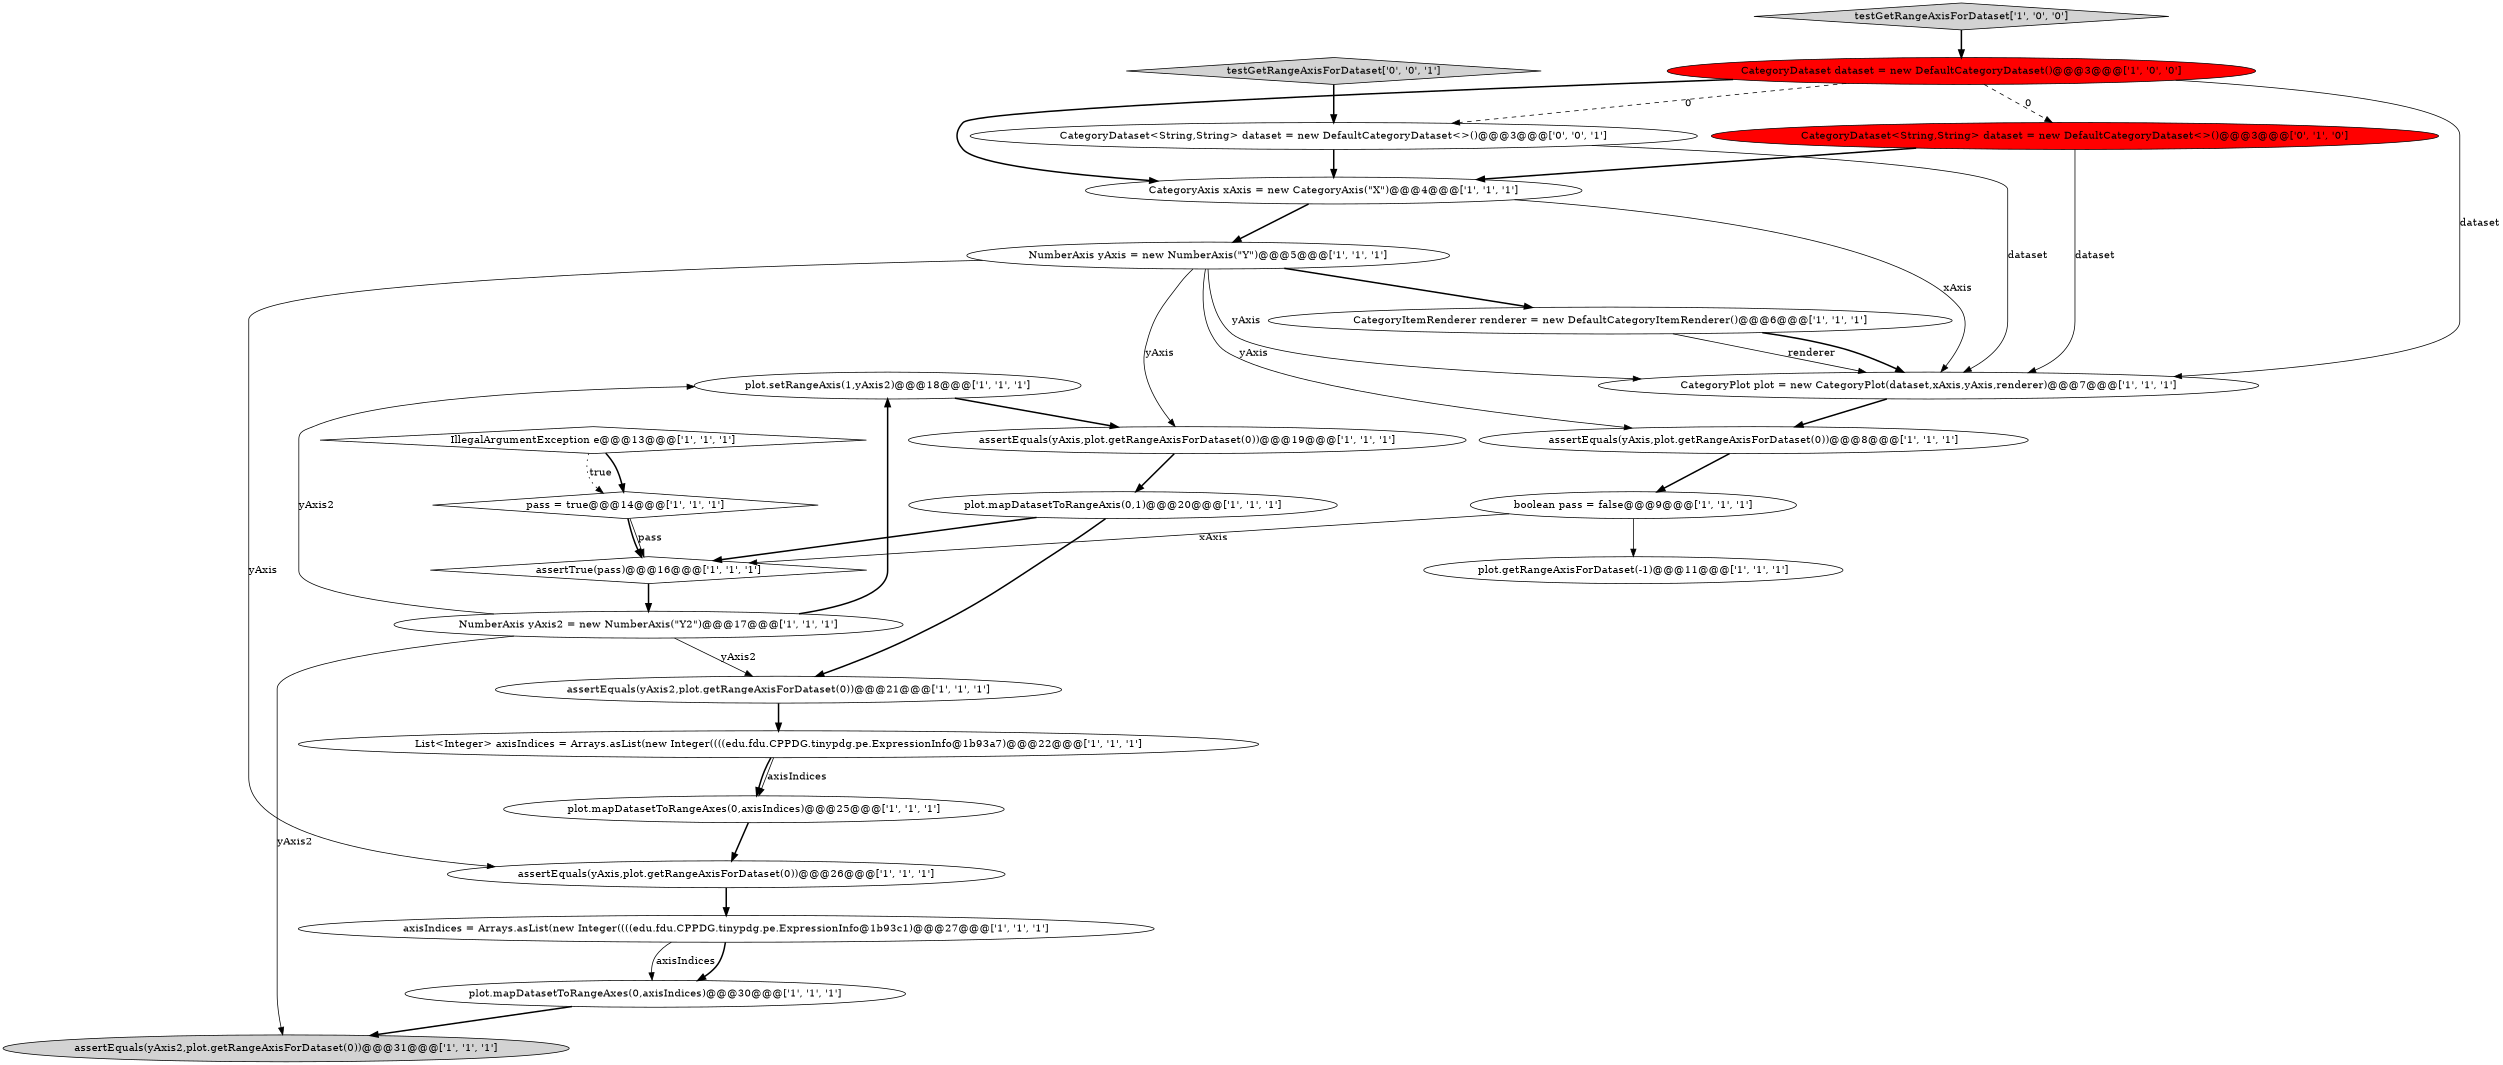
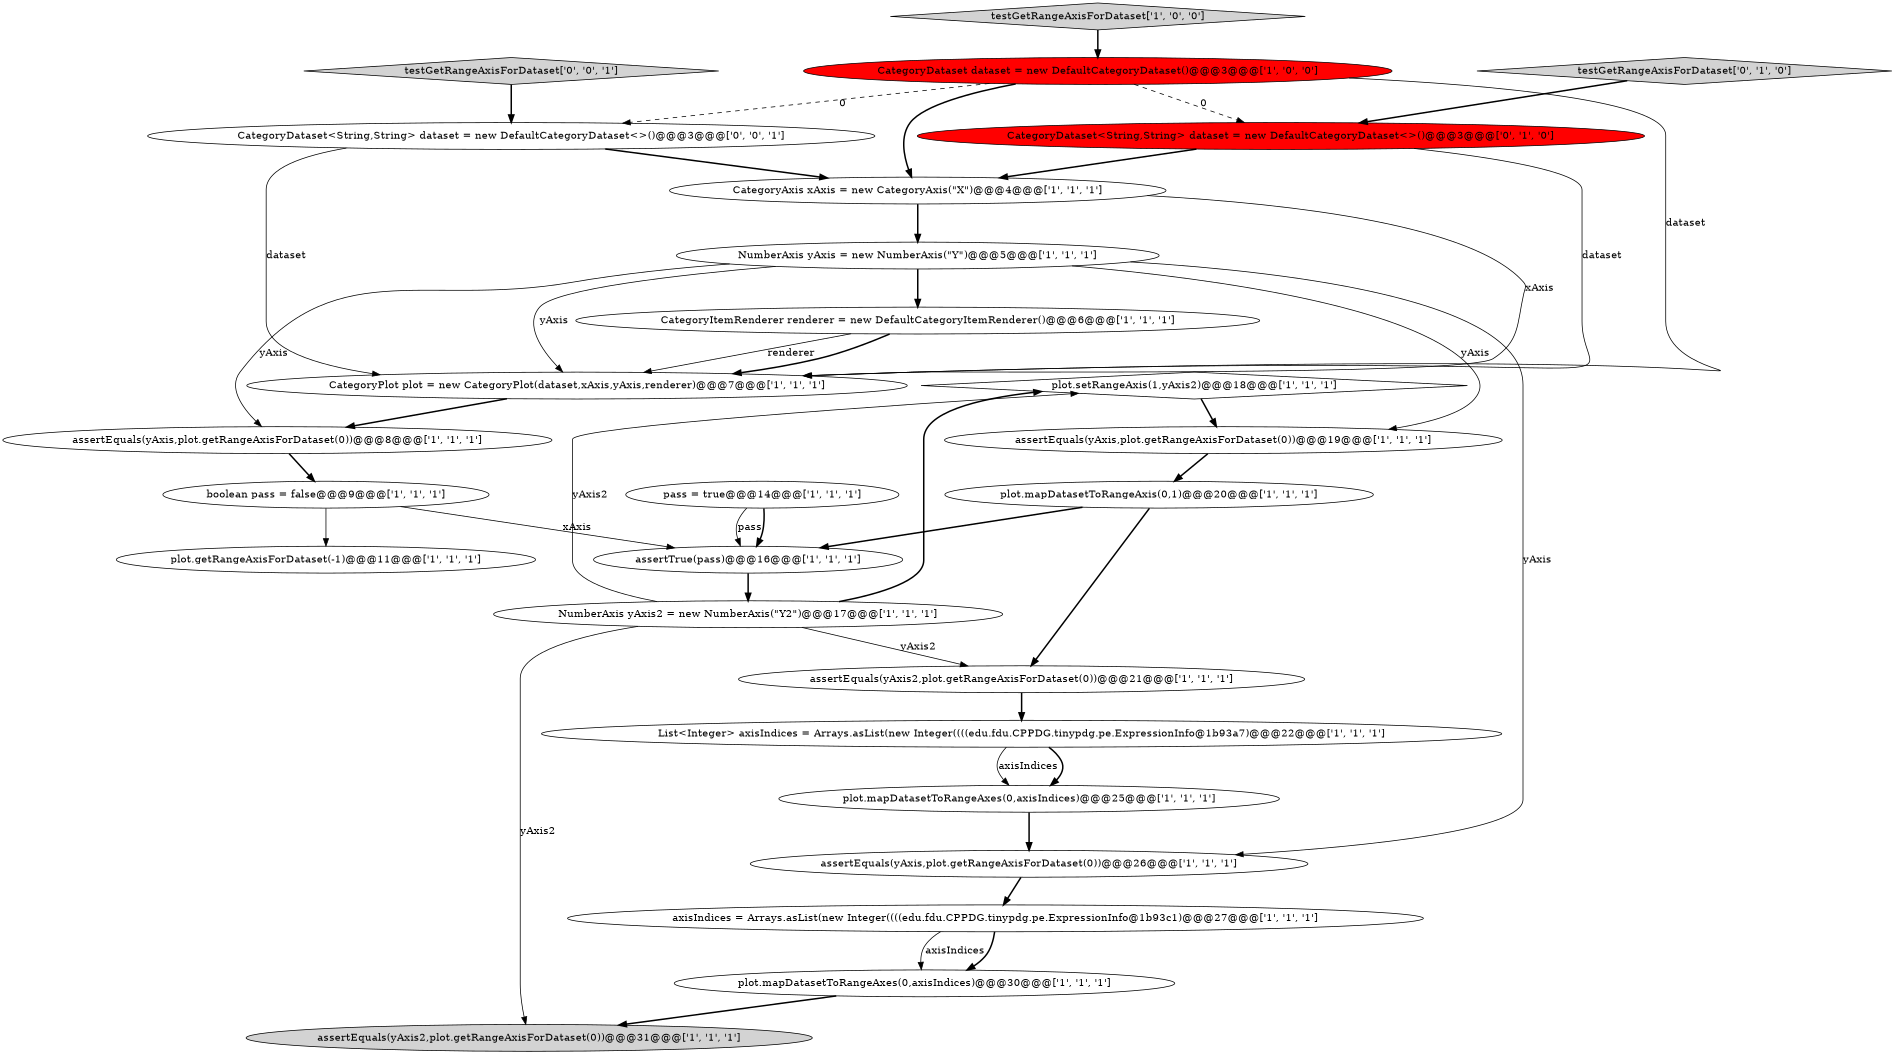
node "testGetRangeAxisForDataset['0', '1', '0']": added
node "plot.setRangeAxis(1,yAxis2)@@@18@@@['1', '1', '1']": shape ellipse -> diamond
node "IllegalArgumentException e@@@13@@@['1', '1', '1']": removed
node "pass = true@@@14@@@['1', '1', '1']": shape diamond -> ellipse
node "assertTrue(pass)@@@16@@@['1', '1', '1']": shape diamond -> ellipse
